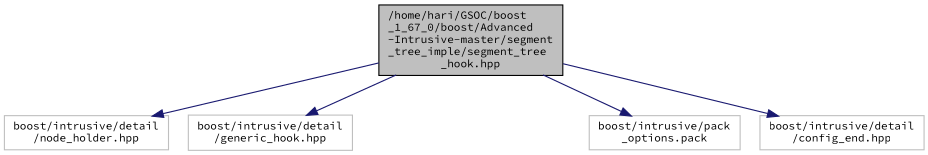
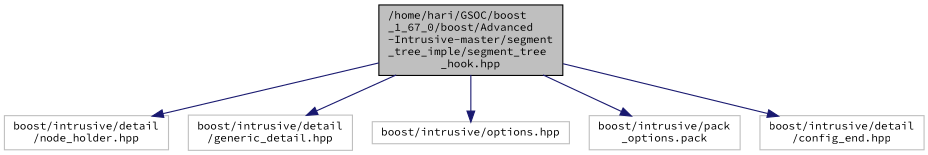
node "boost/intrusive/detail /generic_hook.hpp": label "boost/intrusive/detail /generic_hook.hpp" -> "boost/intrusive/detail /generic_detail.hpp"
node "boost/intrusive/options.hpp": added
